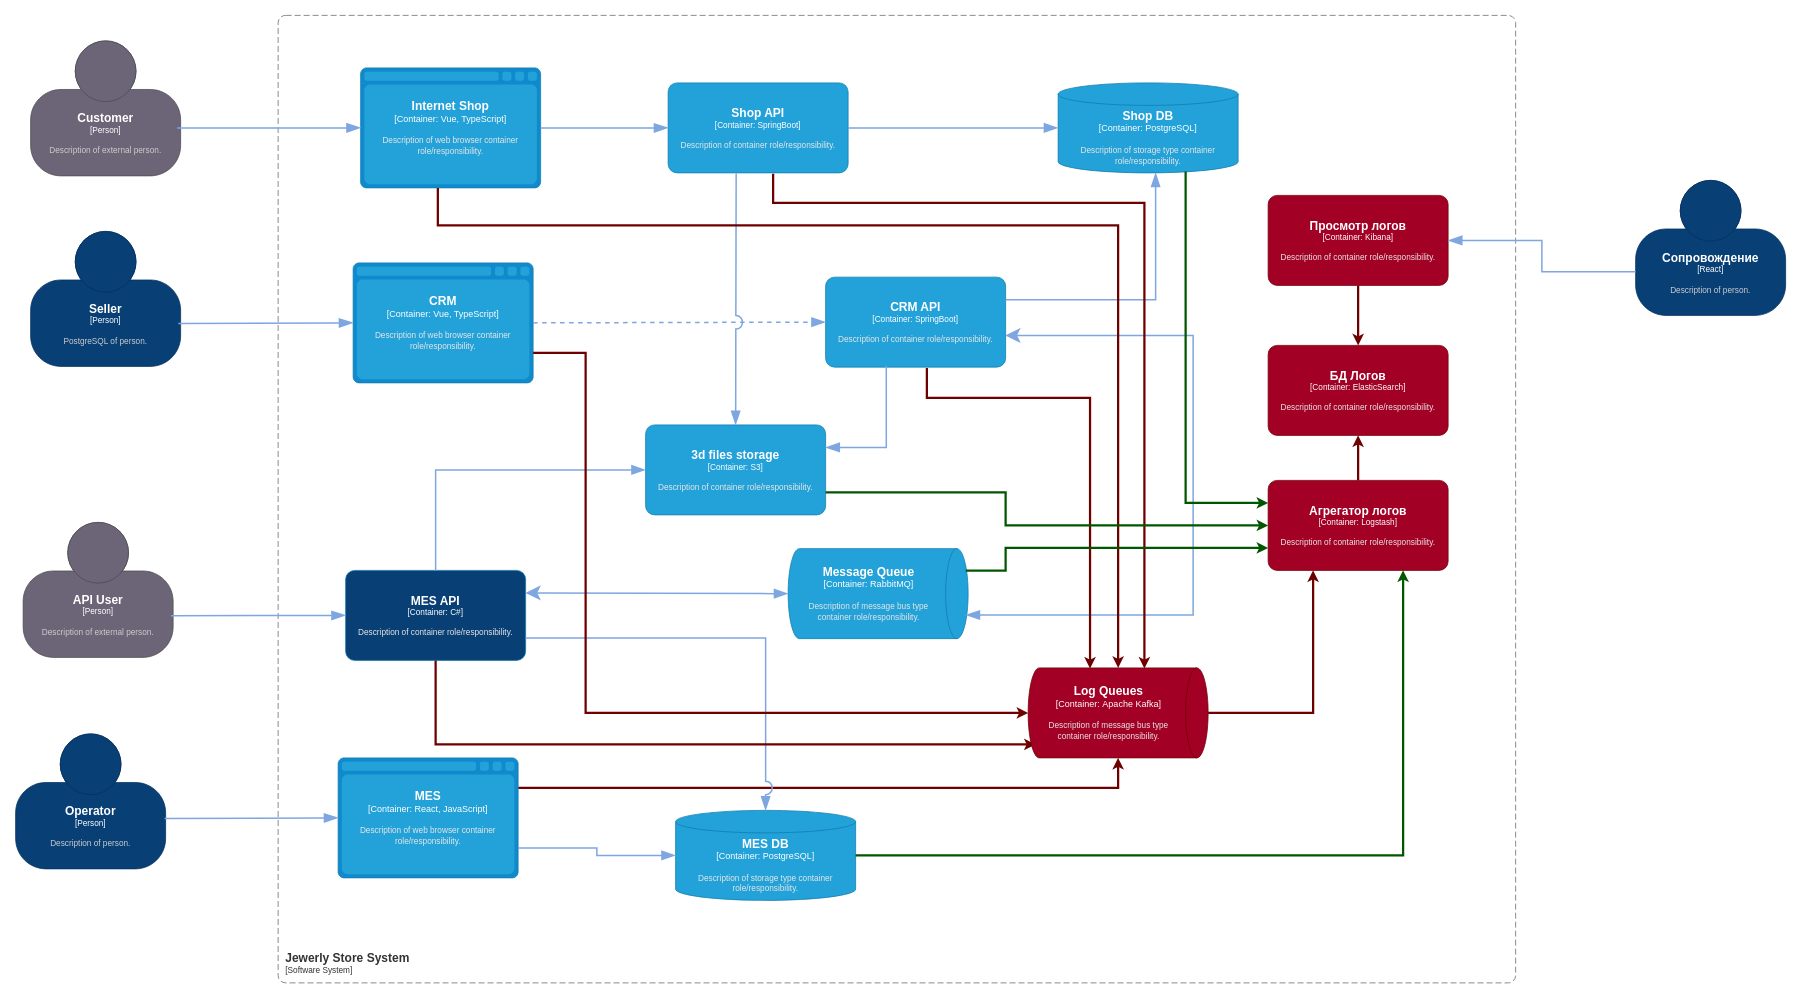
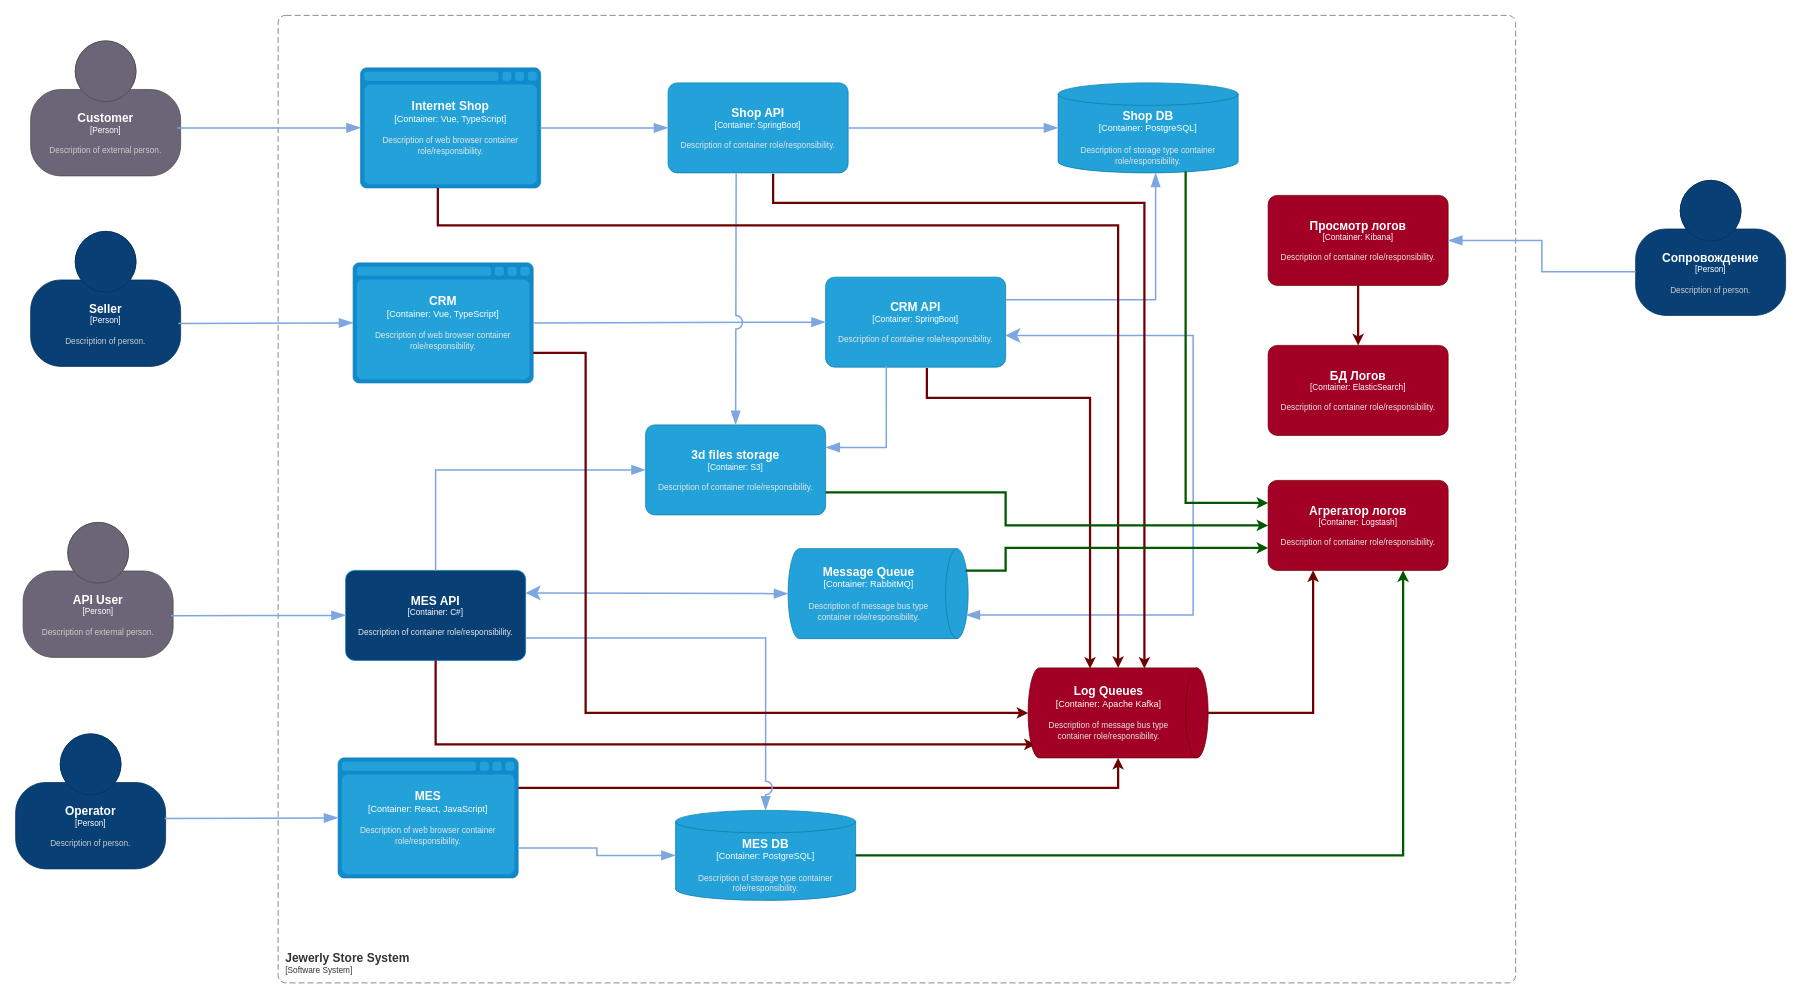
node "Сопровождение [React] Description of person.": label "Сопровождение [React] Description of person." -> "Сопровождение [Person] Description of person."
edge "CRM [Container: Vue, TypeScript] Description of web browser container role/responsibility." -> "CRM API [Container: SpringBoot] Description of container role/responsibility.": style dashed -> solid
node "Seller [Person] PostgreSQL of person.": label "Seller [Person] PostgreSQL of person." -> "Seller [Person] Description of person."
edge "Агрегатор логов [Container: Logstash] Description of container role/responsibility." -> "БД Логов [Container: ElasticSearch] Description of container role/responsibility.": removed
